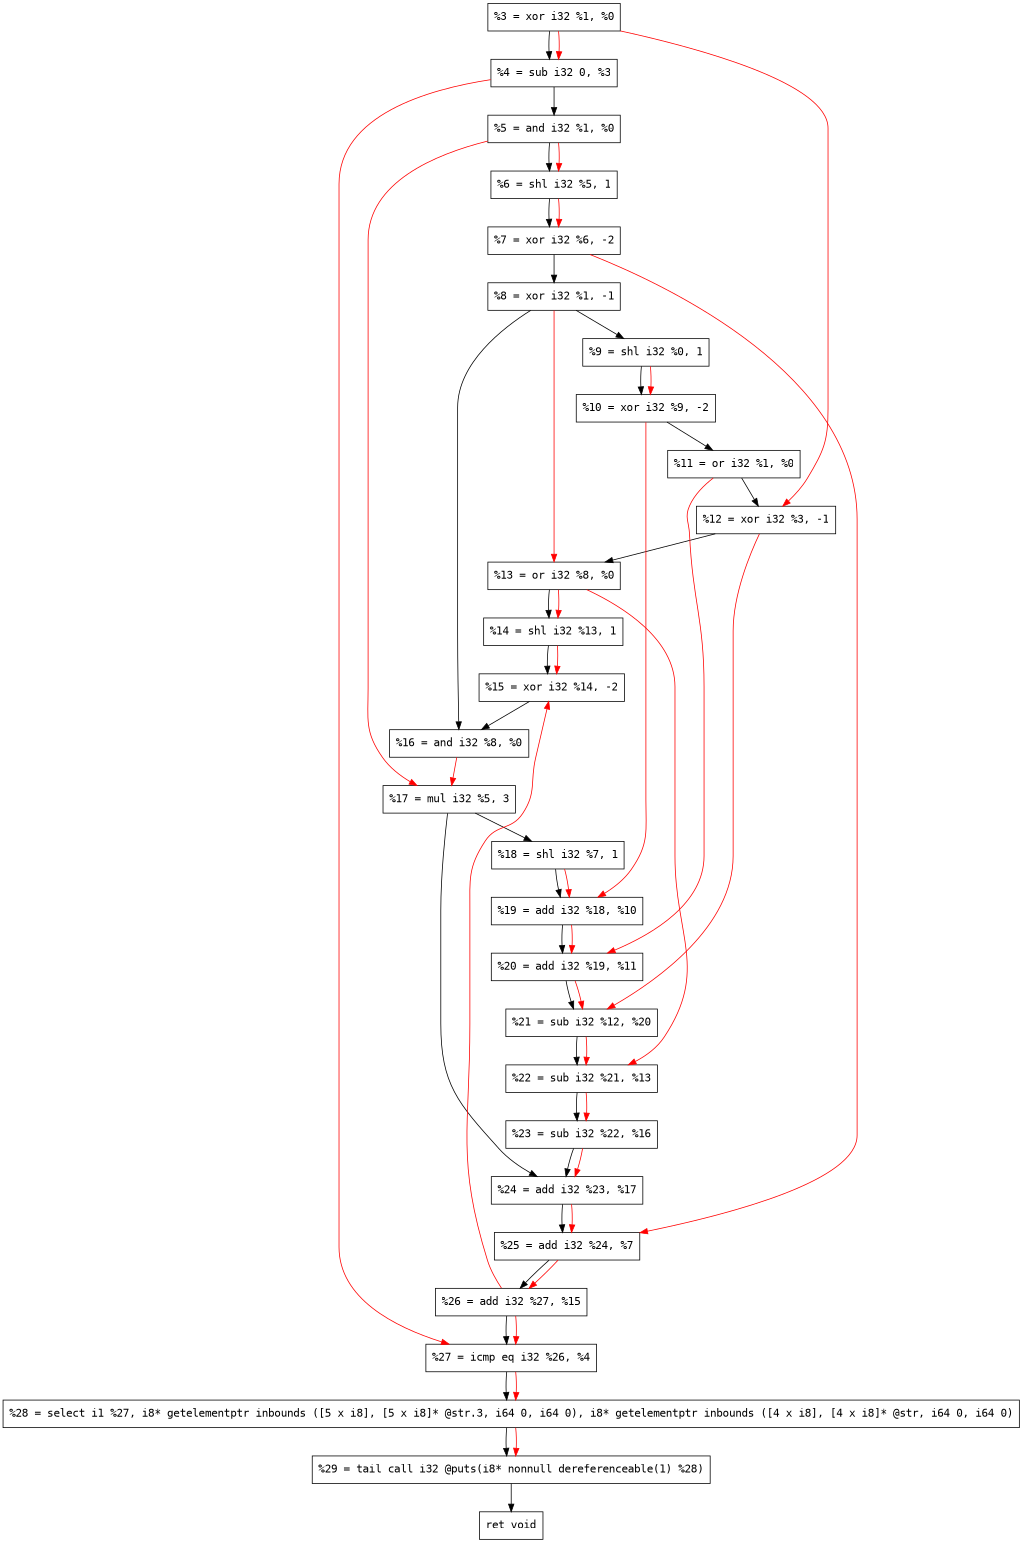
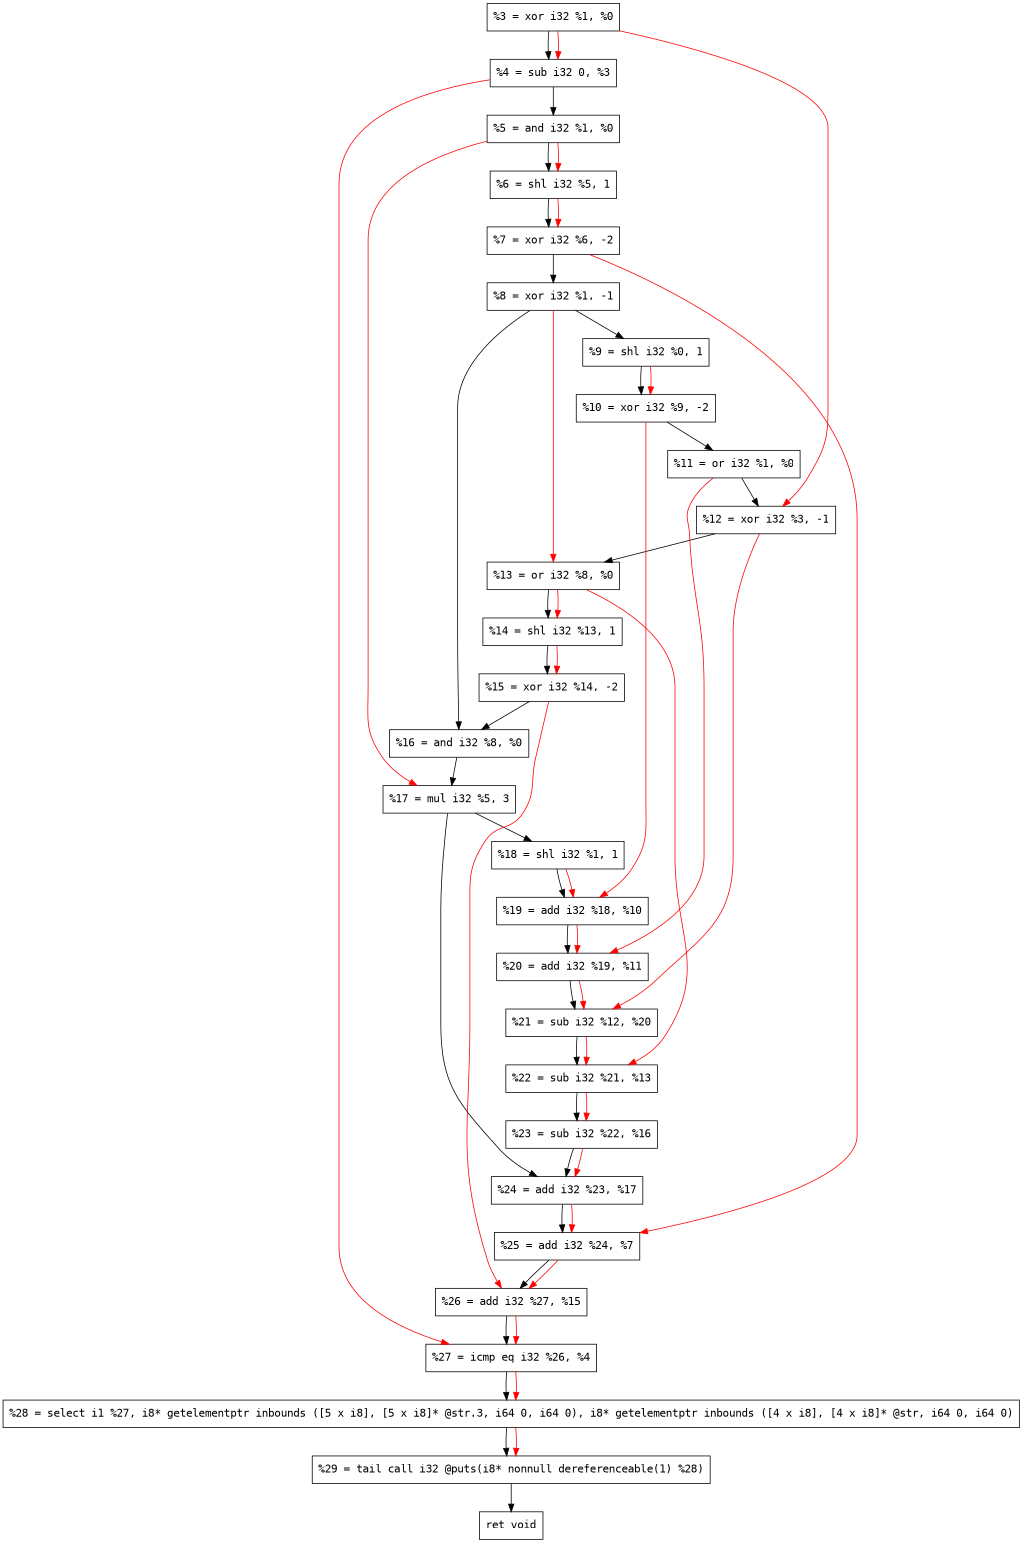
edge "%16 = and i32 %8, %0" -> "%17 = mul i32 %5, 3": color red -> black
node "%18 = shl i32 %7, 1": label "%18 = shl i32 %7, 1" -> "%18 = shl i32 %1, 1"
edge "%26 = add i32 %27, %15" -> "%15 = xor i32 %14, -2": reversed
